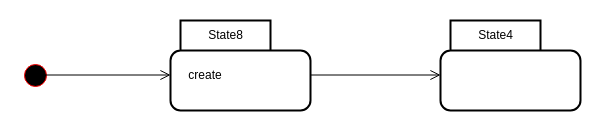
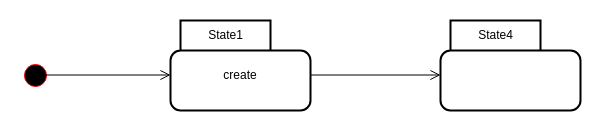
node "State8": label "State8" -> "State1"
node "create": moved (206, 76) -> (241, 76)
